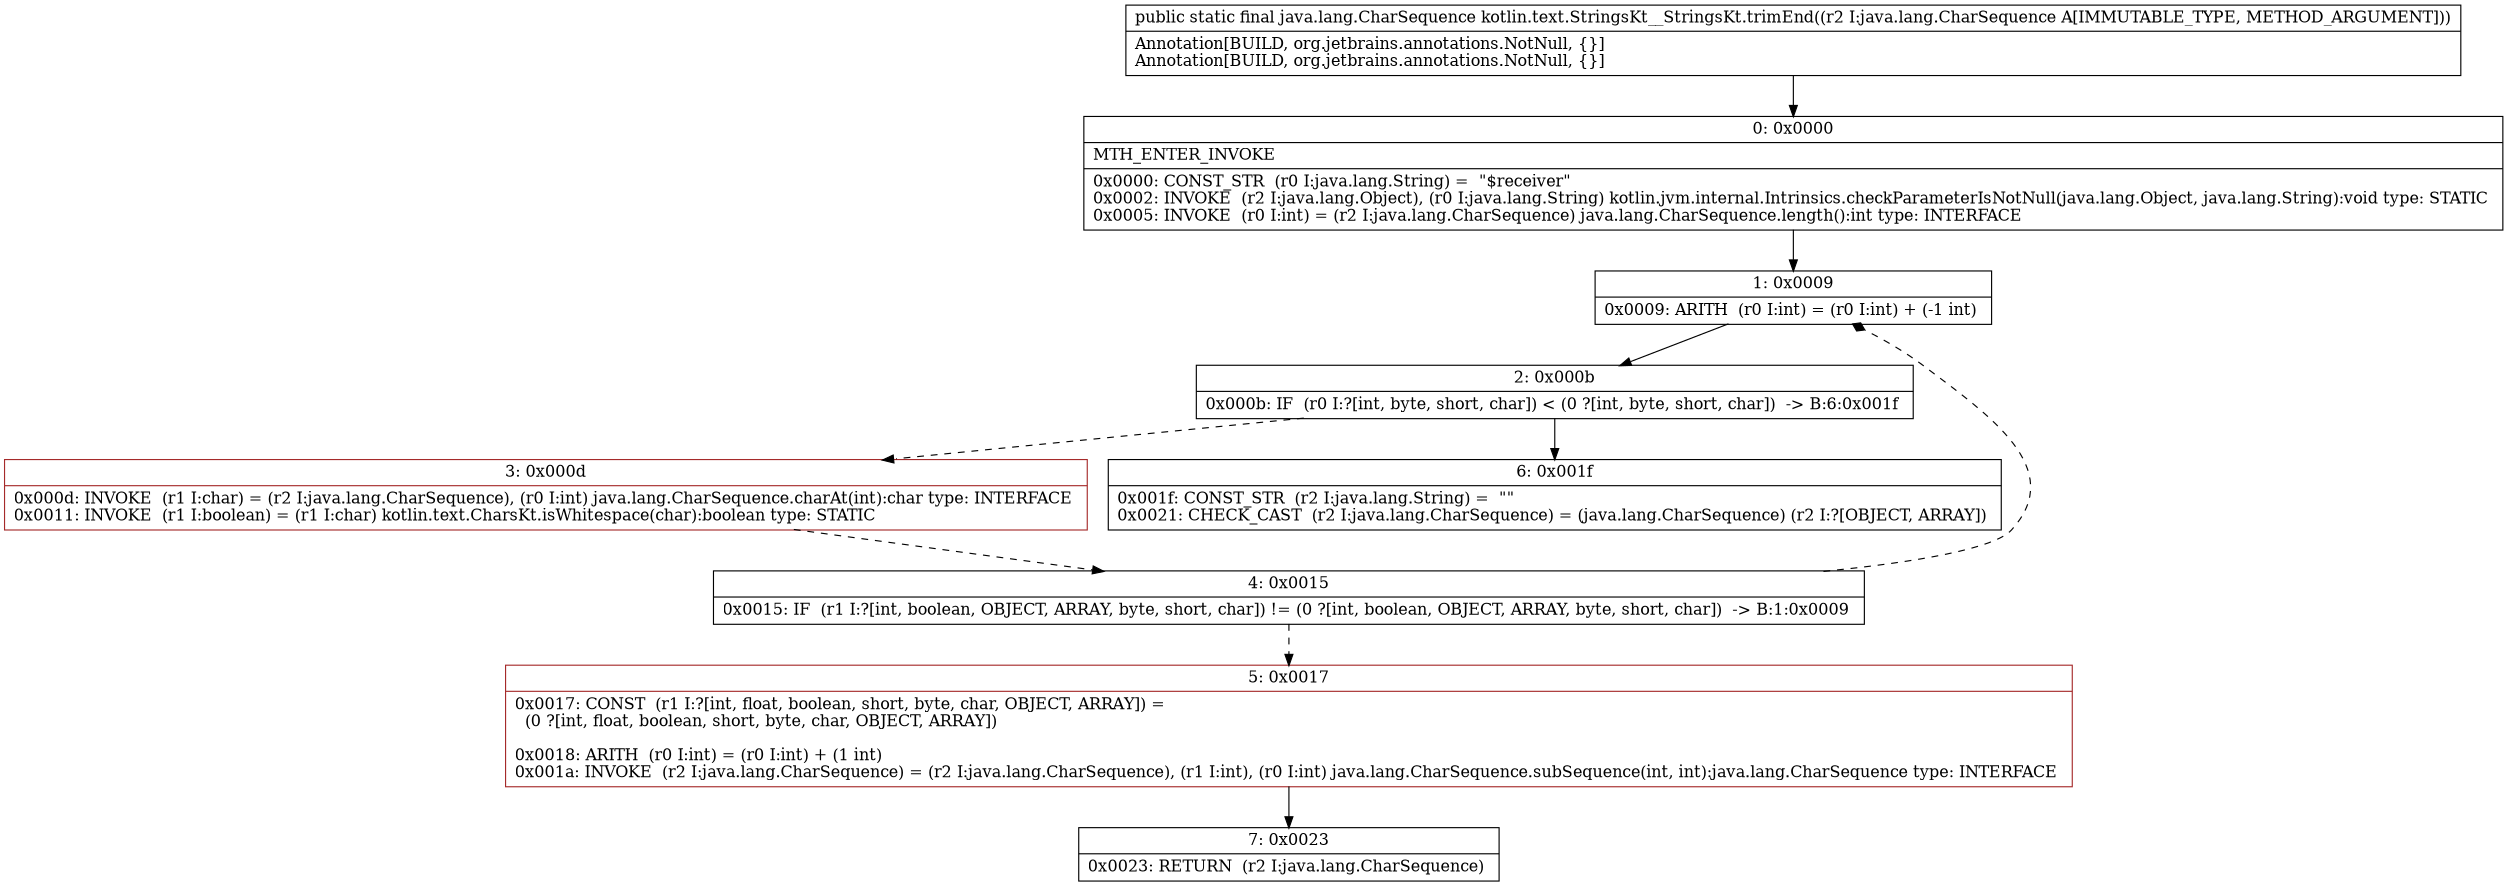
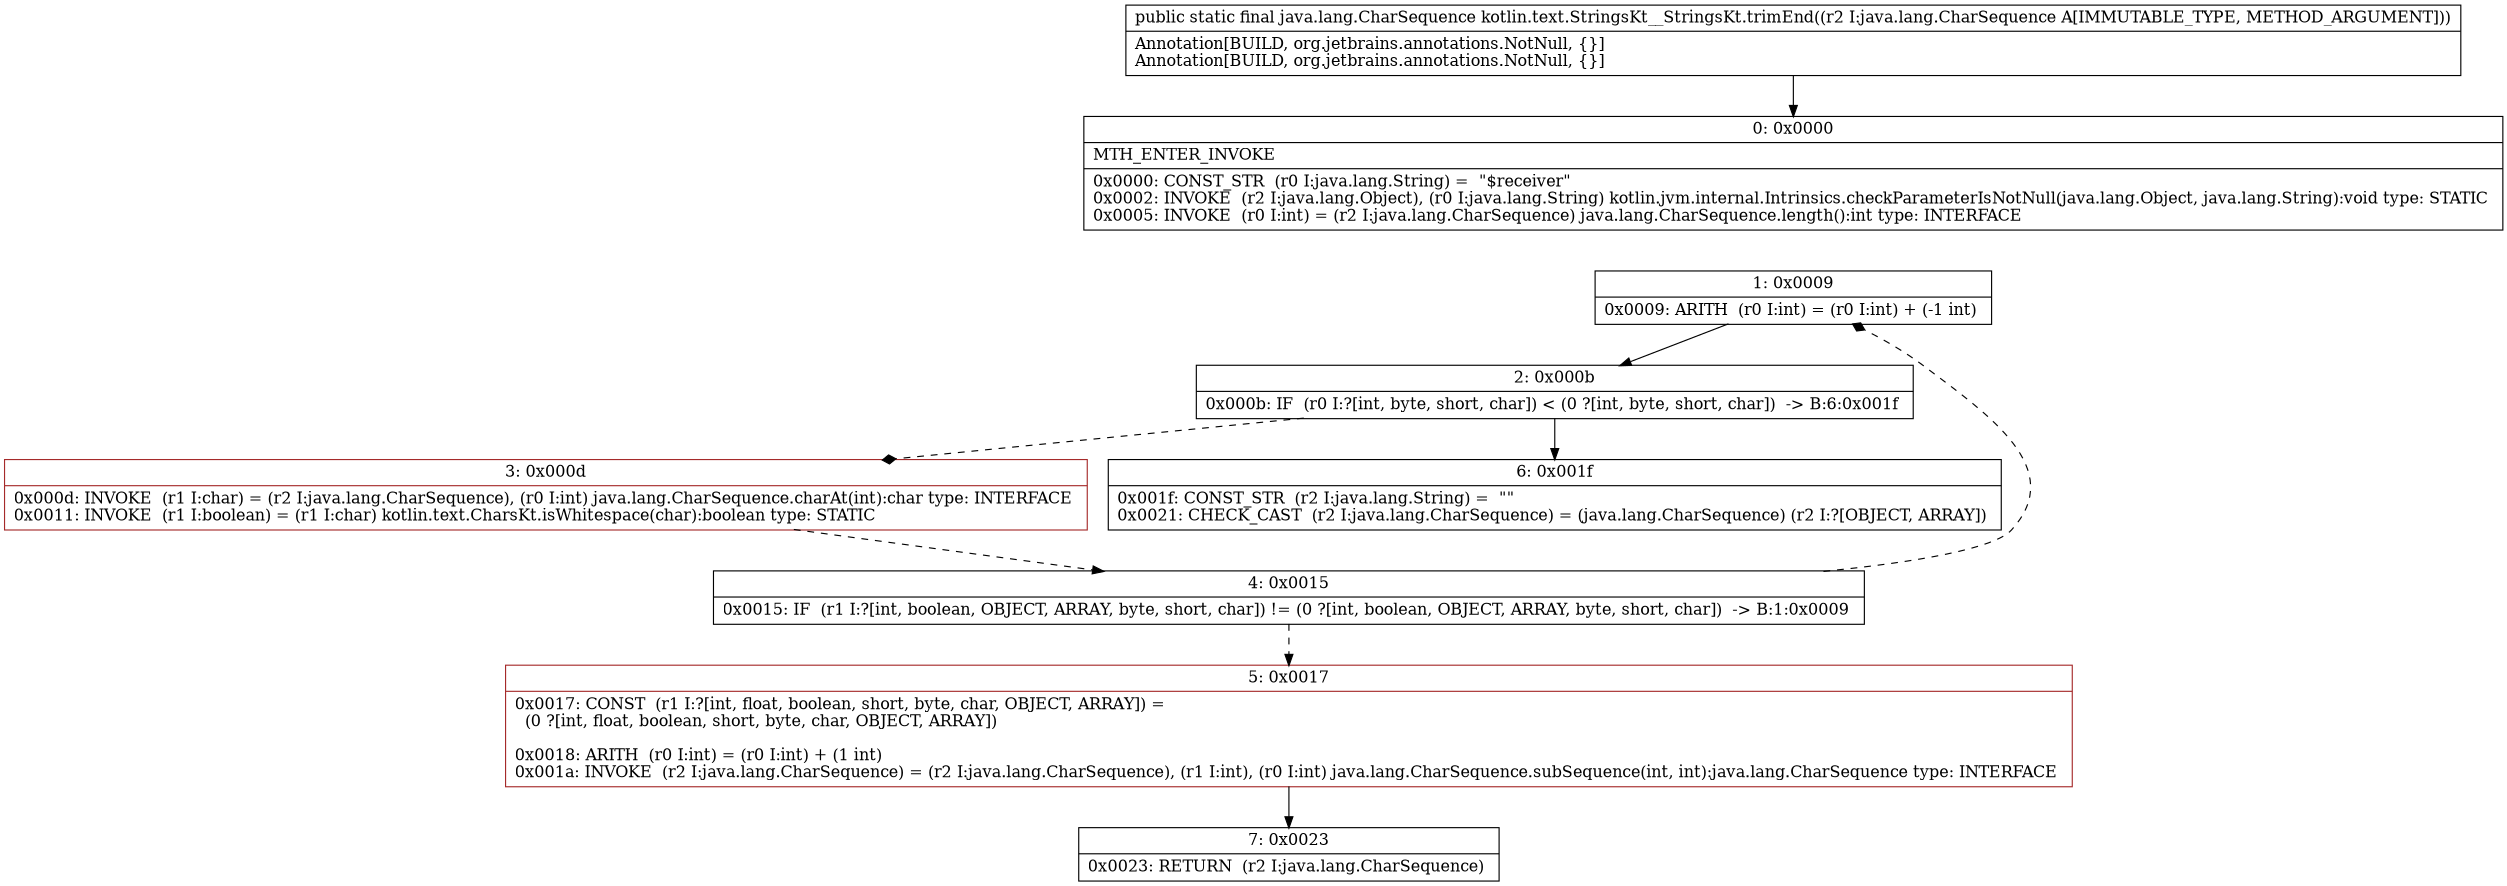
edge "0: 0x0000" -> "1: 0x0009": removed
edge "2: 0x000b" -> "3: 0x000d": arrowhead normal -> diamond
